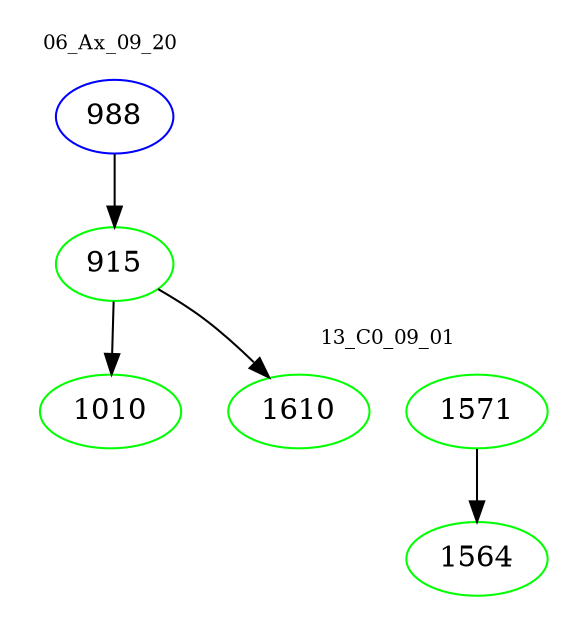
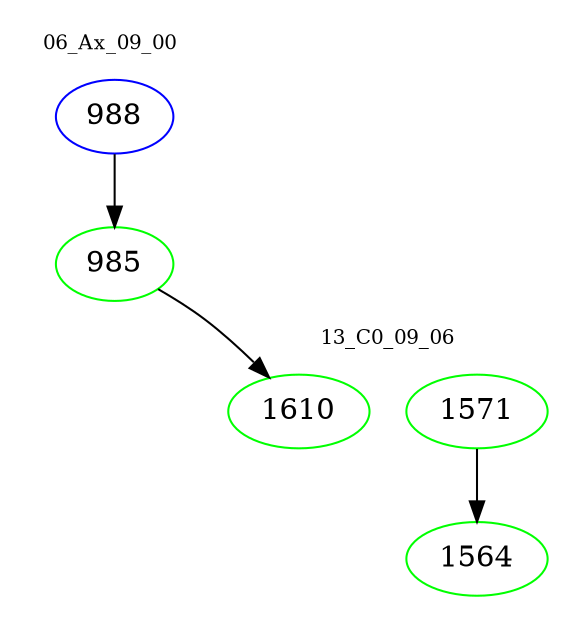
cluster "06_Ax_09_20": label "06_Ax_09_20" -> "06_Ax_09_00"
node "915": label "915" -> "985"
cluster "13_C0_09_01": label "13_C0_09_01" -> "13_C0_09_06"
node "1010": removed
